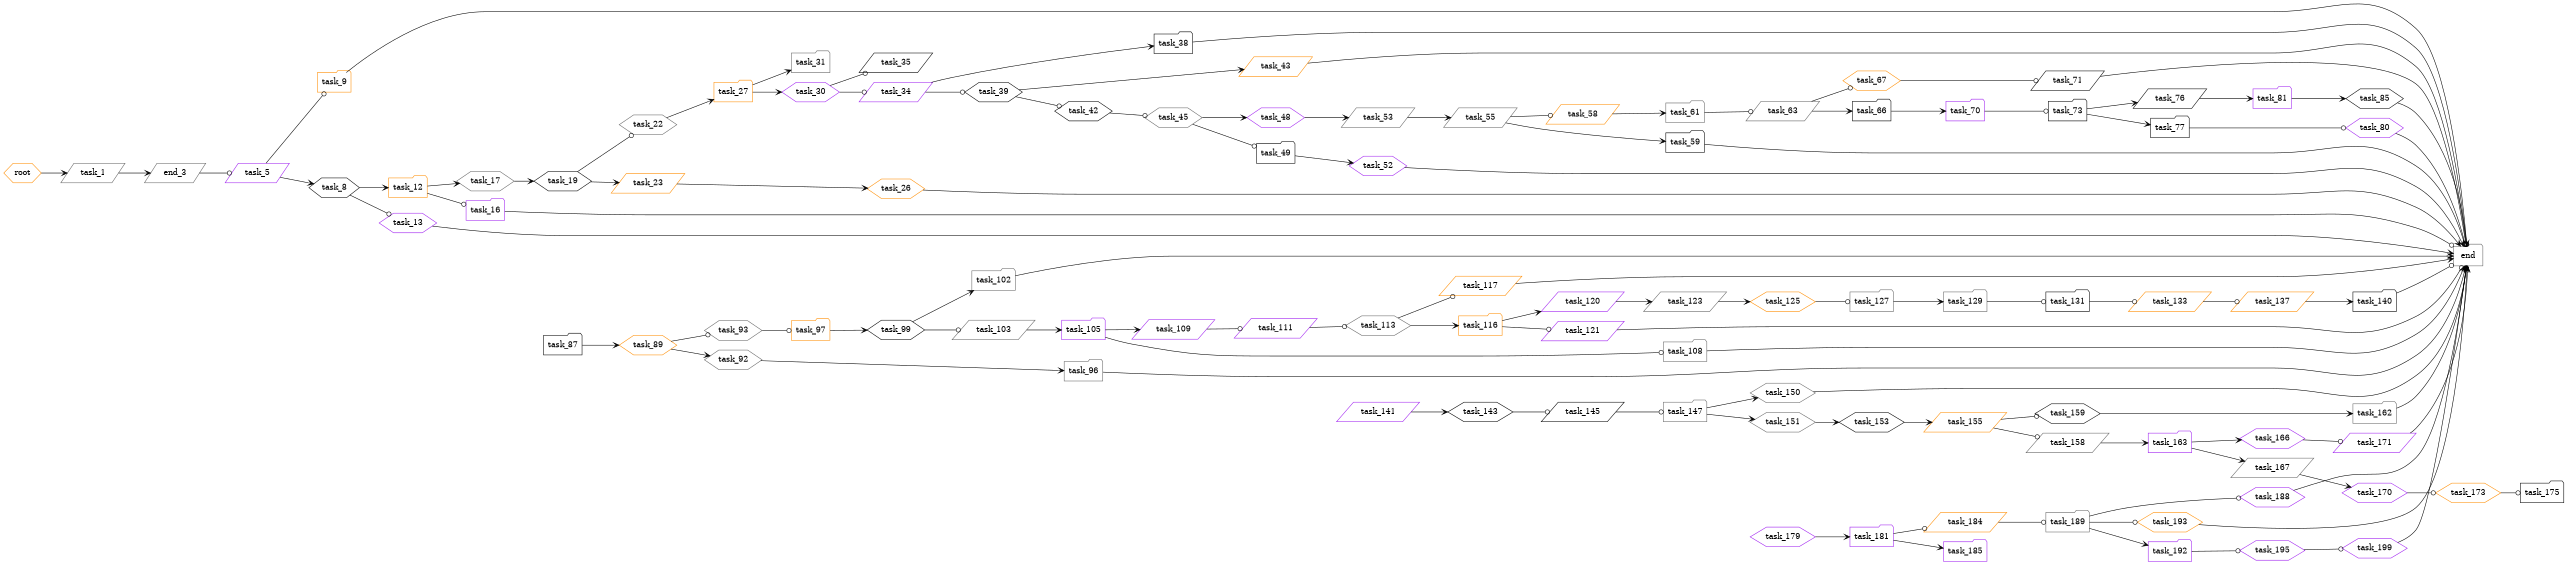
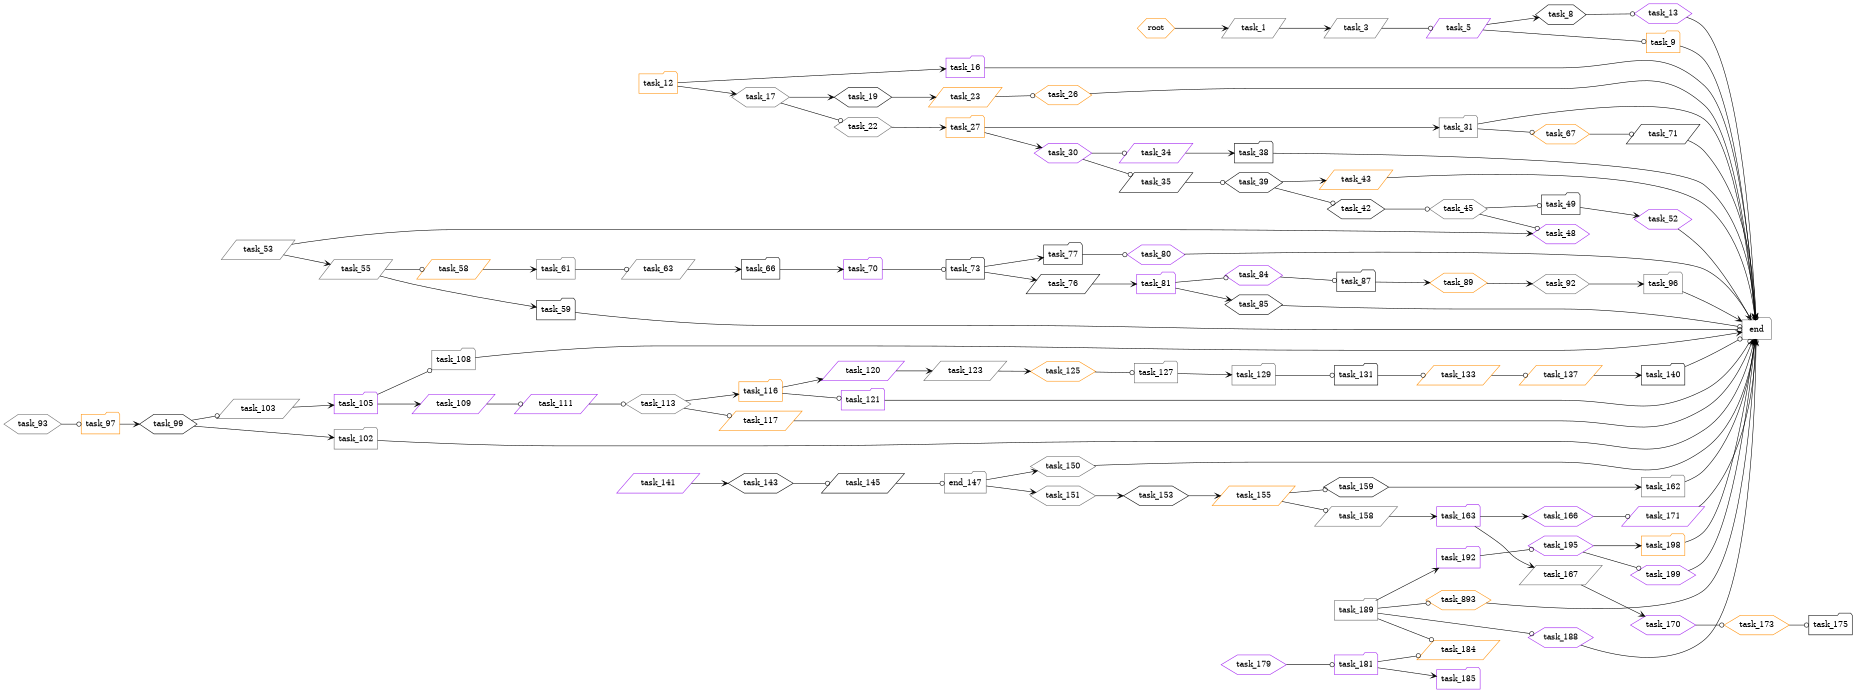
edge "task_34" -> "task_39": now "task_35" -> "task_39"
edge "task_63" -> "task_67": now "task_31" -> "task_67"
edge "task_31" -> "end": added
edge "task_45" -> "task_48": arrowhead vee -> odot
edge "task_48" -> "task_53": reversed
edge "task_19" -> "task_22": now "task_17" -> "task_22"
node "end_3": label "end_3" -> "task_3"
edge "task_23" -> "task_26": arrowhead vee -> odot
edge "task_8" -> "task_12": removed
edge "task_12" -> "task_16": arrowhead odot -> vee
node "task_84": added
node "task_121": shape parallelogram -> folder
edge "task_89" -> "task_93": removed
node "task_147": label "task_147" -> "end_147"
edge "task_184" -> "task_189": reversed
node "task_193": label "task_193" -> "task_893"
edge "task_179" -> "task_181": arrowhead vee -> odot
node "task_198": added
